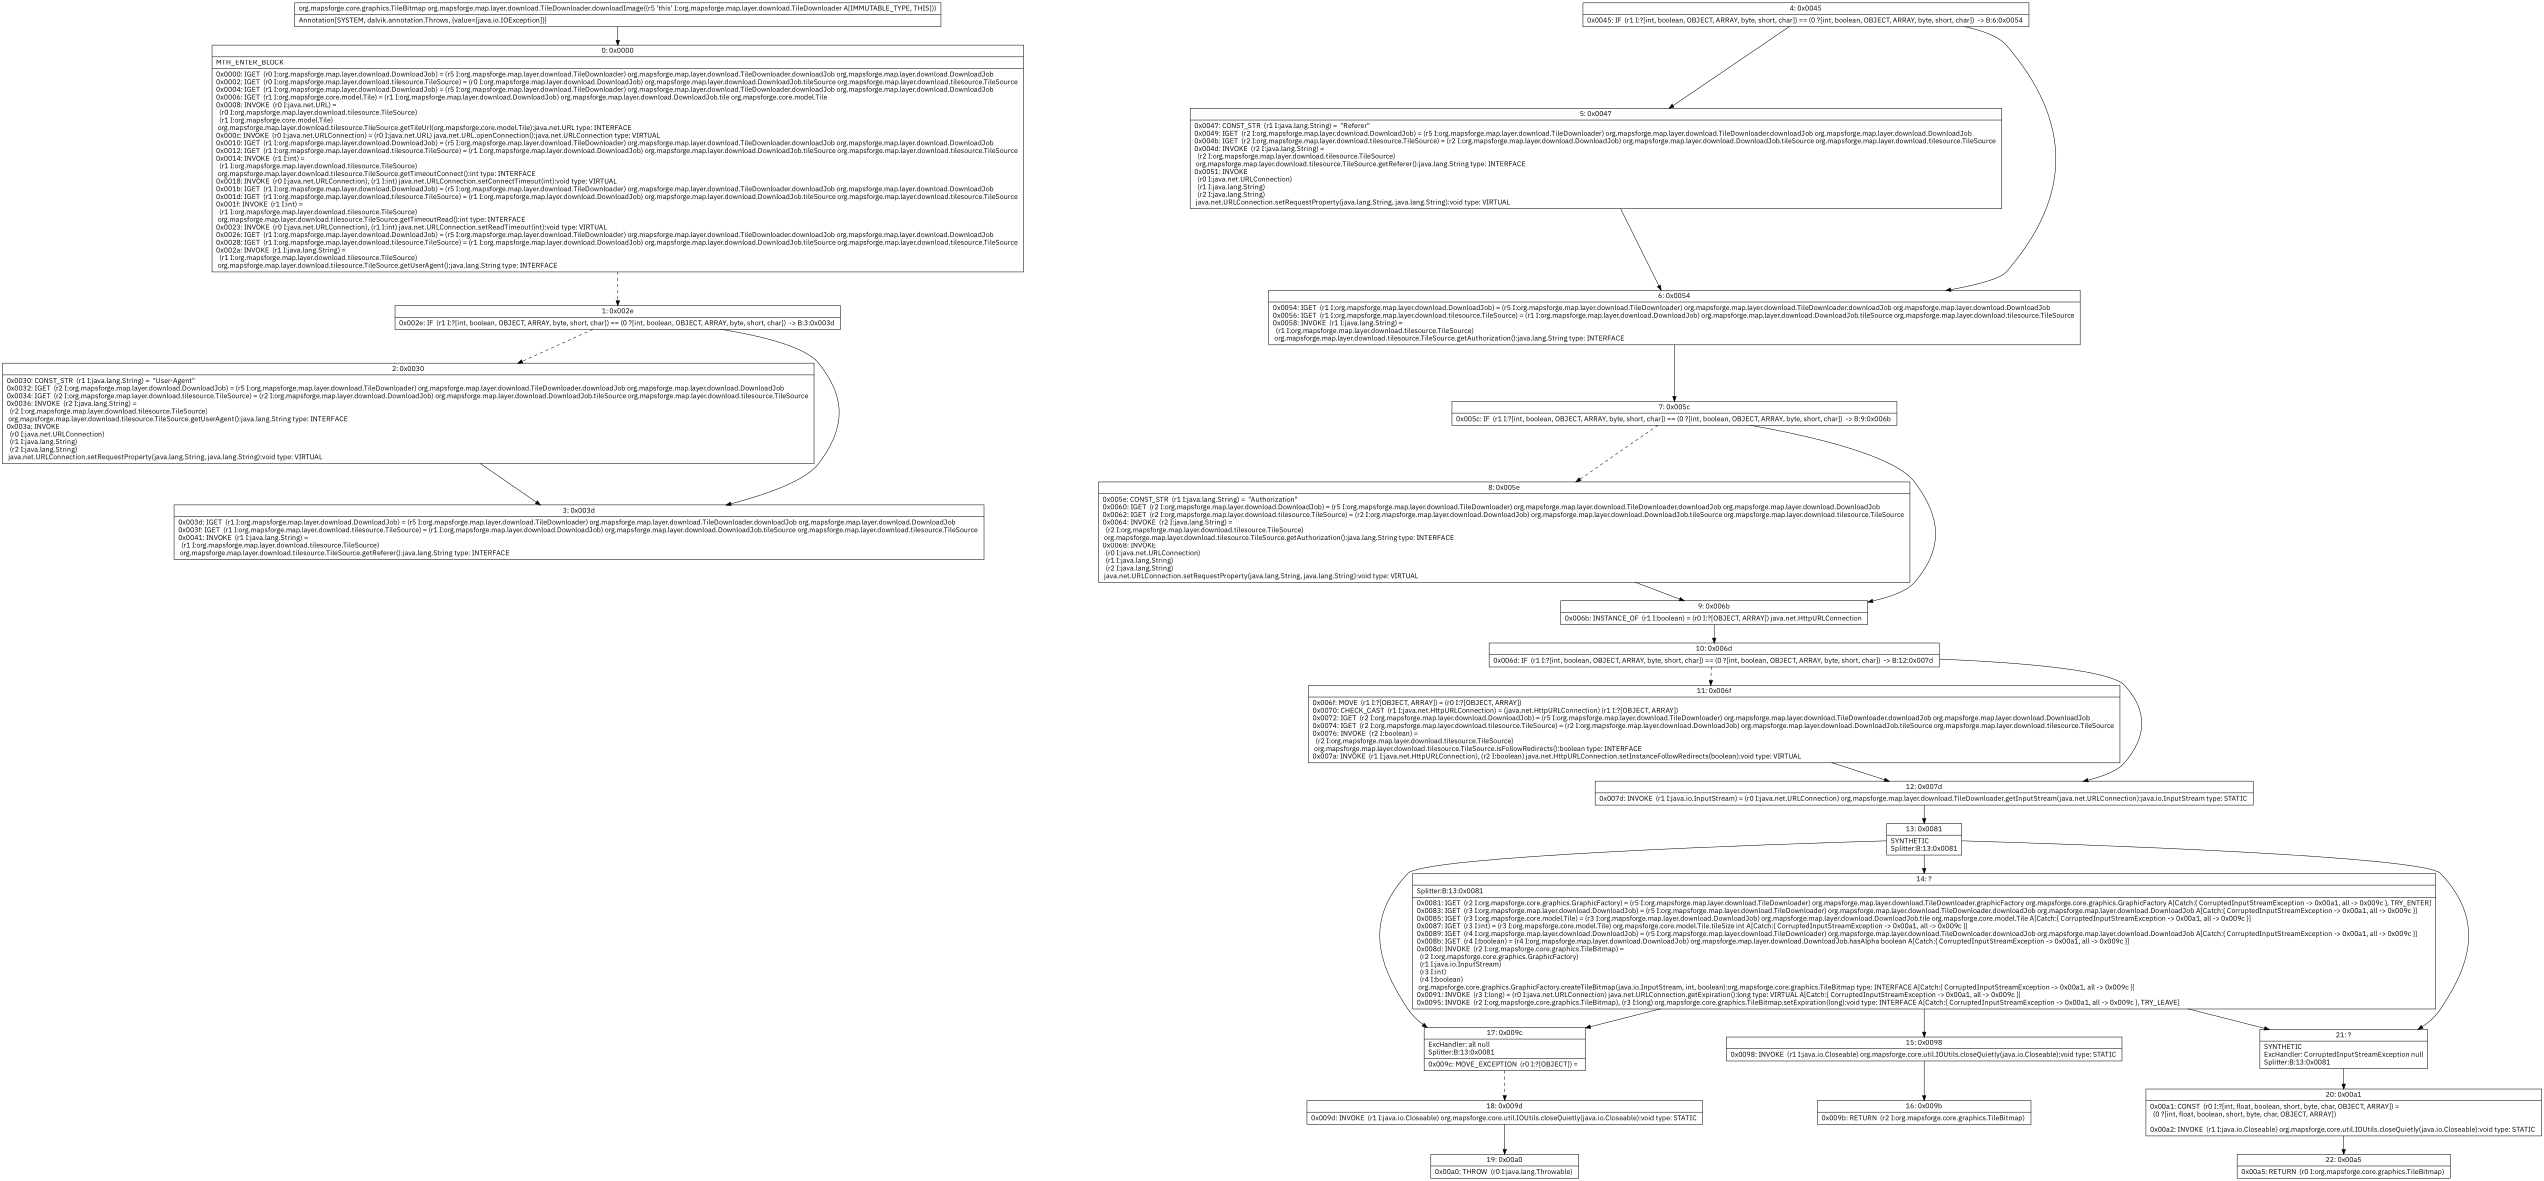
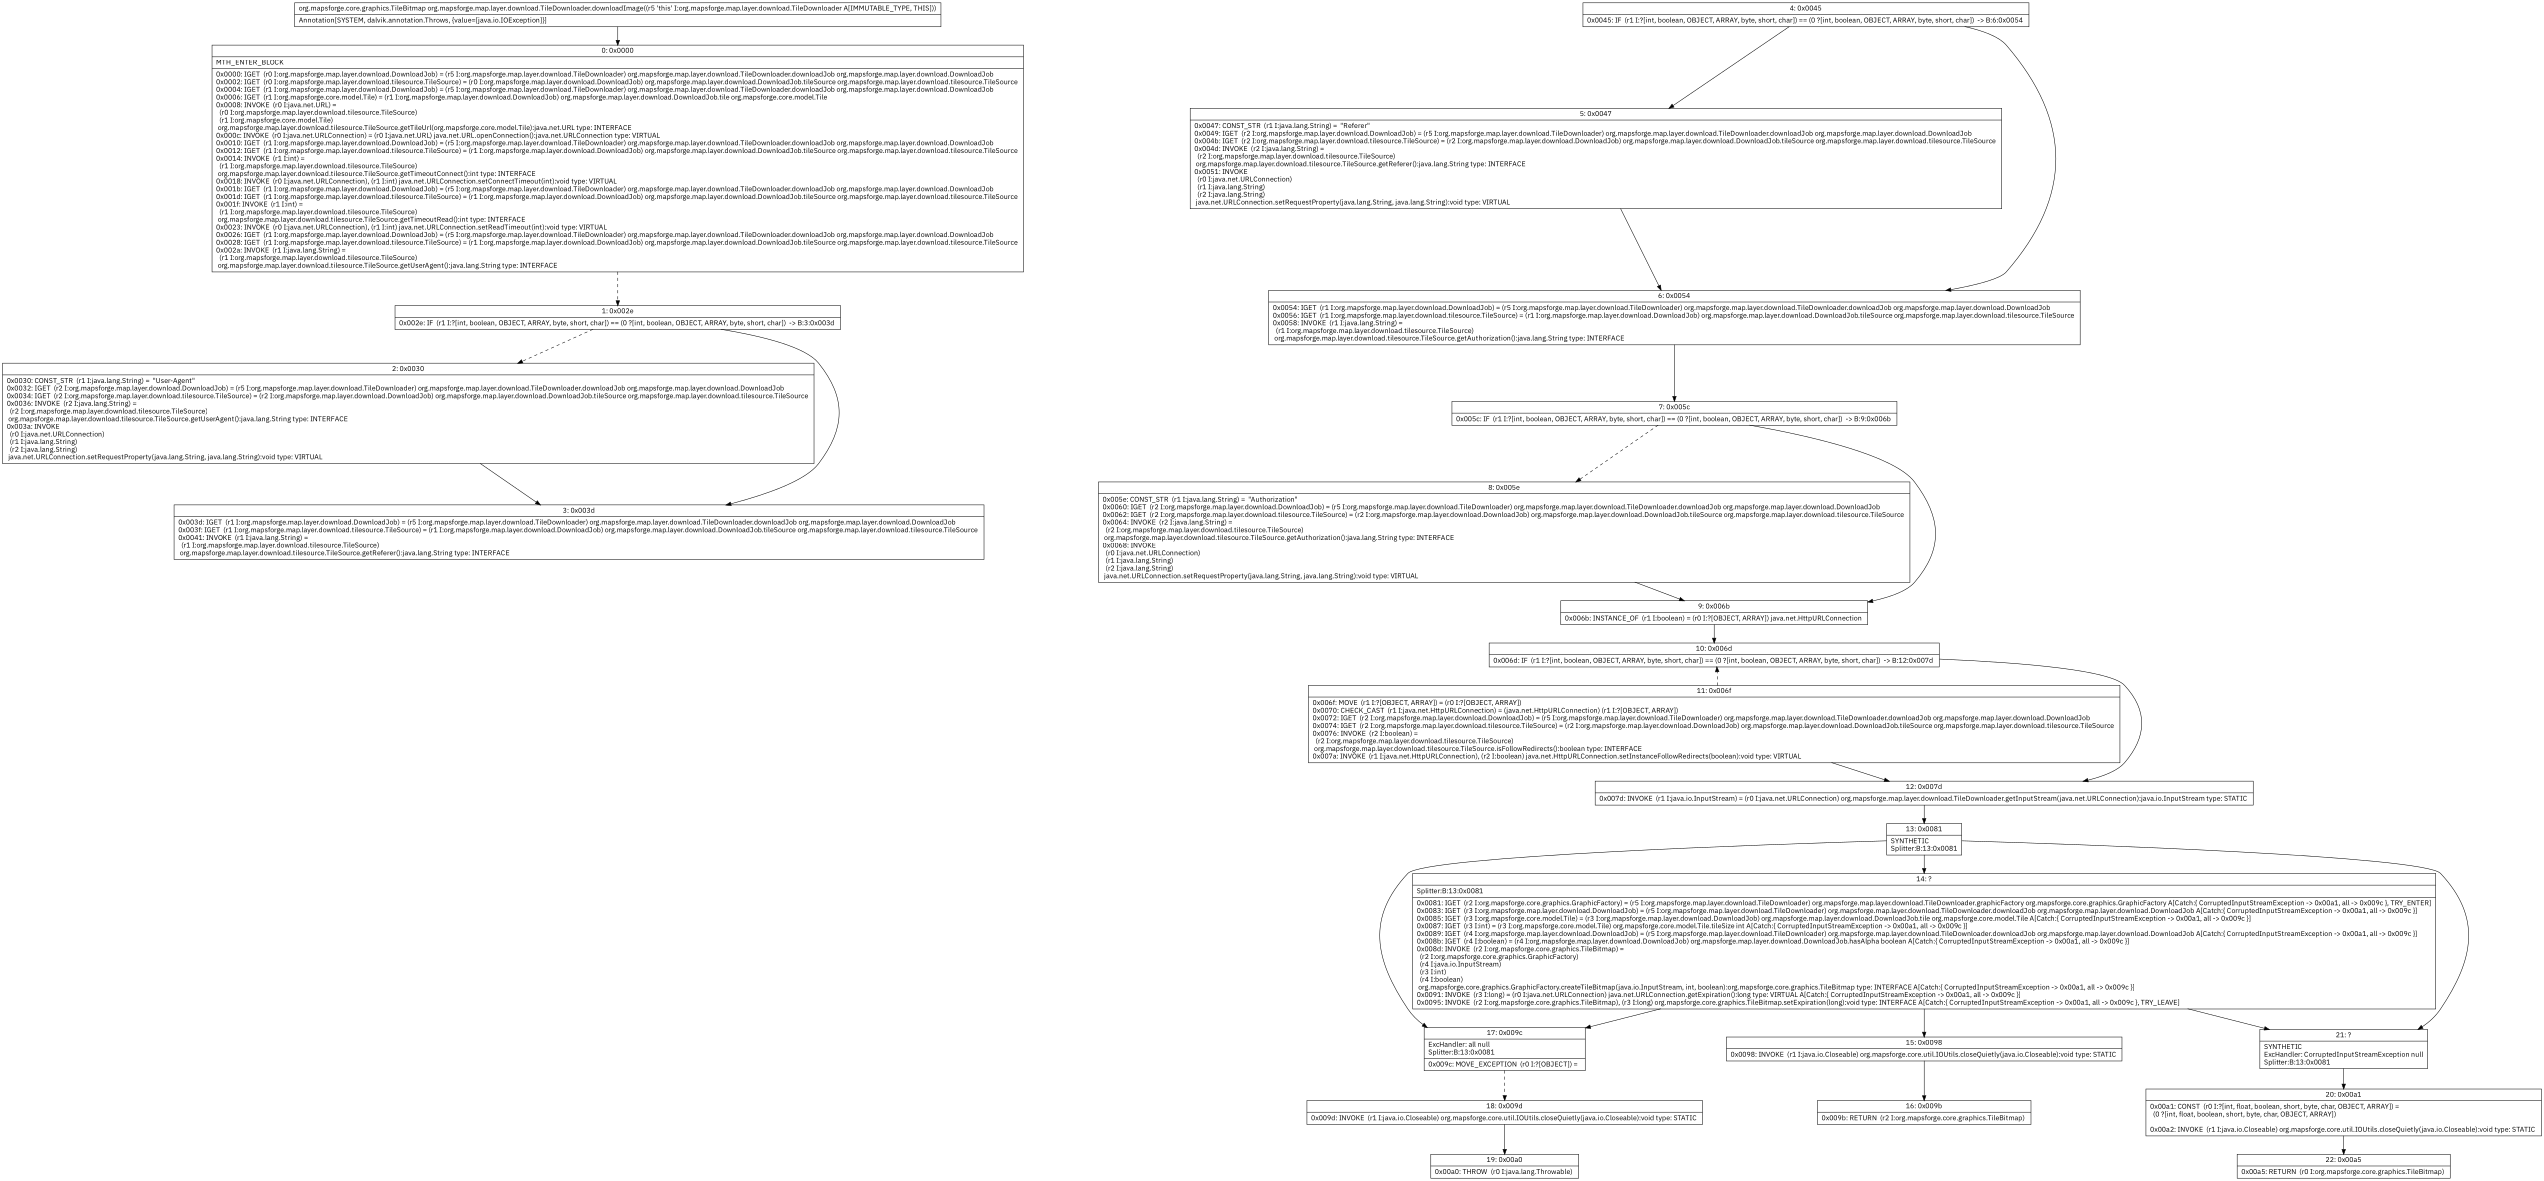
edge "10: 0x006d" -> "11: 0x006f": reversed
node "14: ?": text "(r1 I:java.io.InputStream)" -> "(r4 I:java.io.InputStream)"
